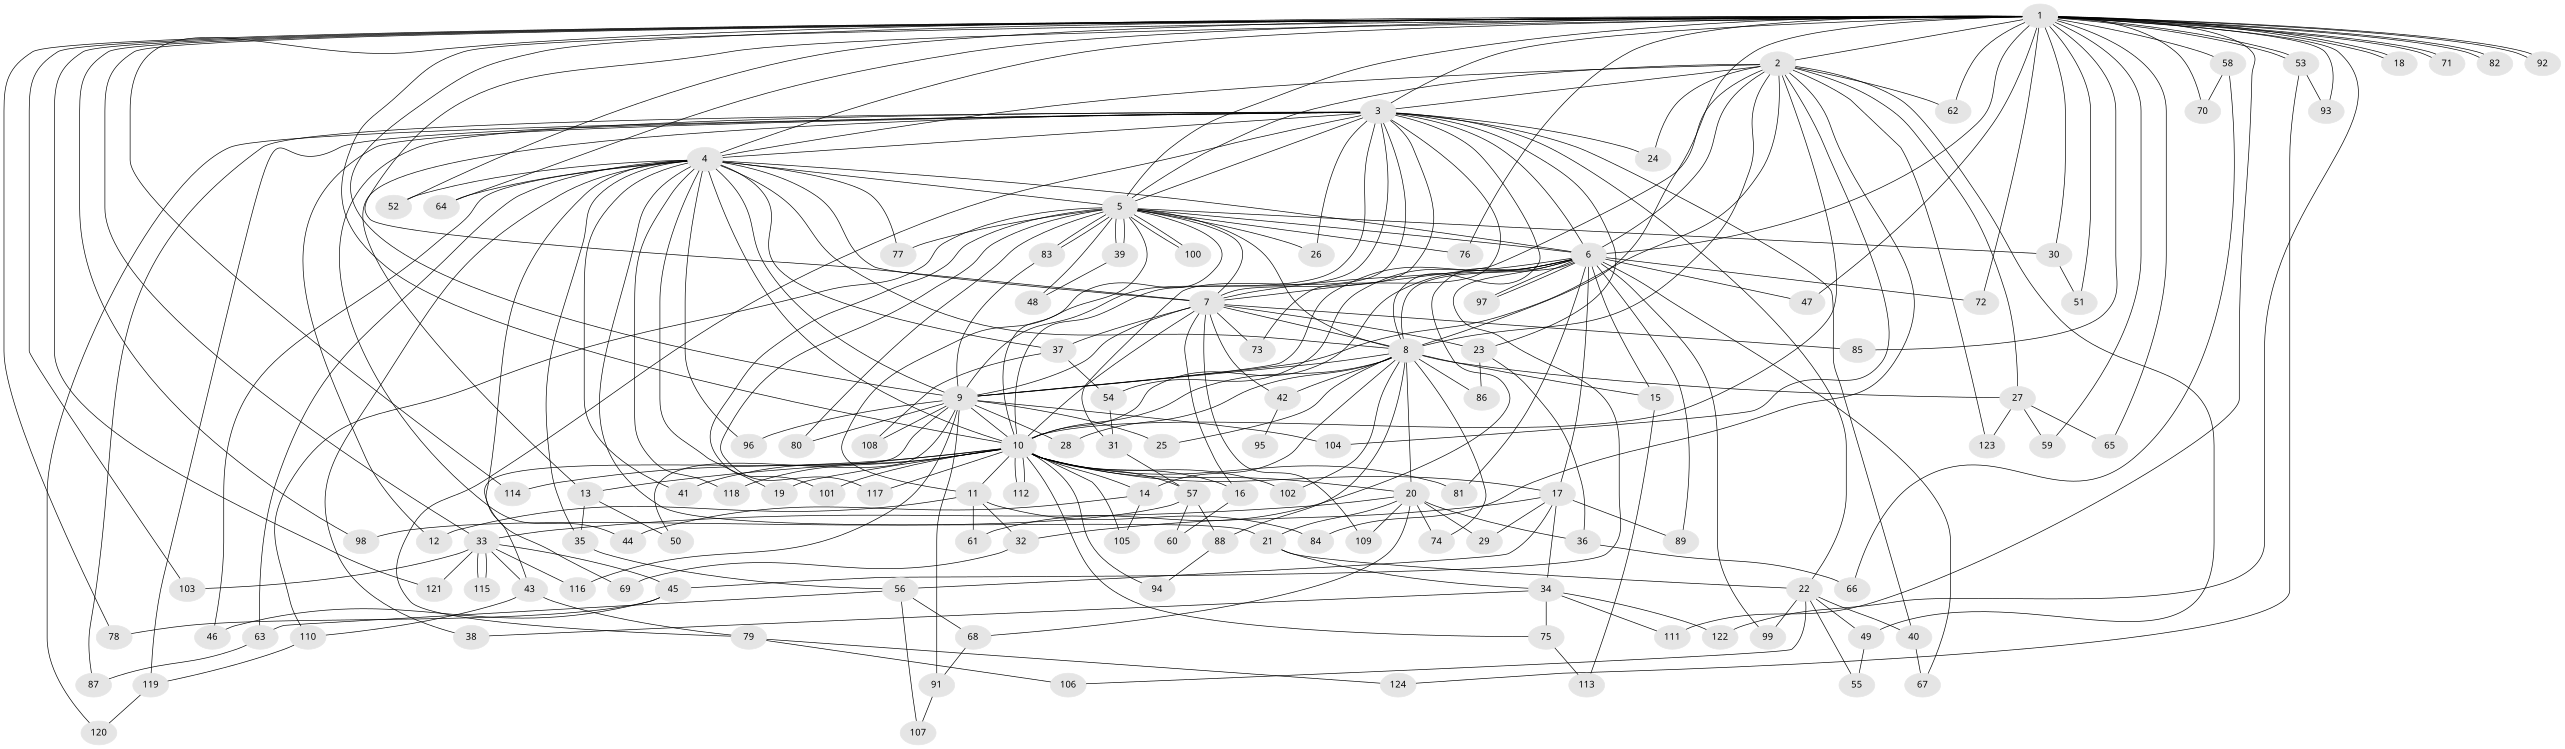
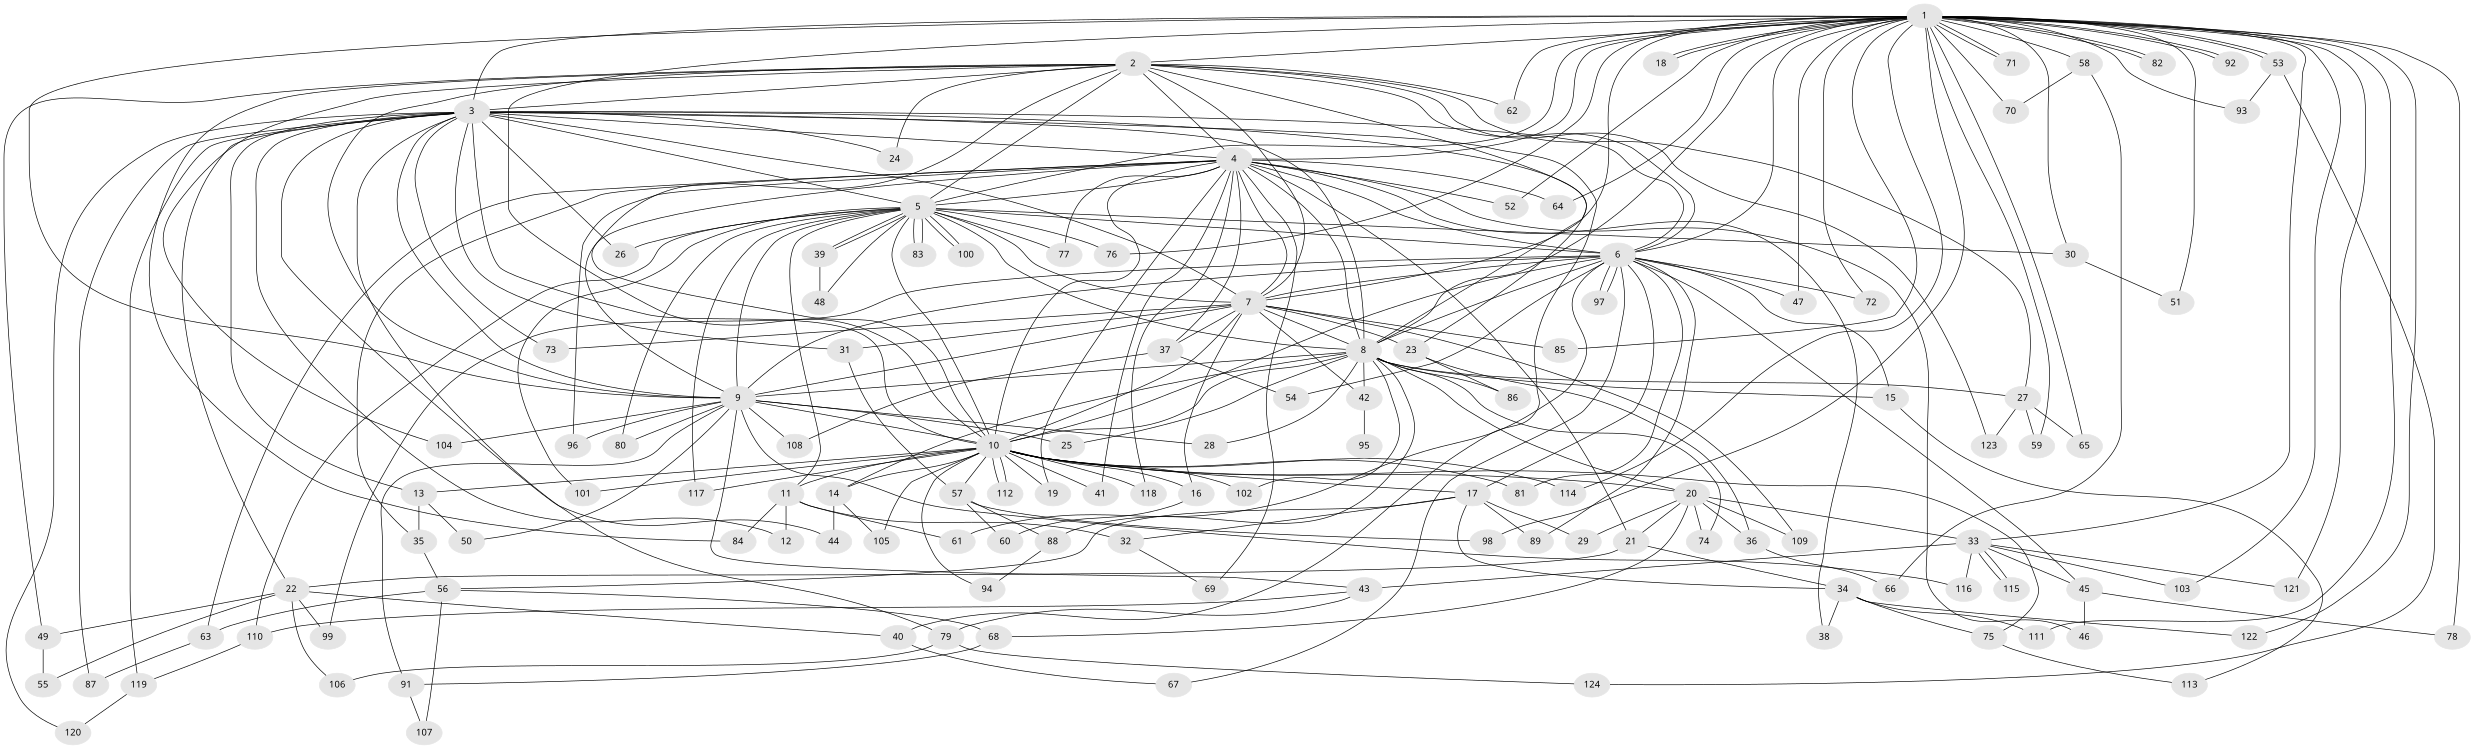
edge "83" -- "9": now "5" -- "9"
edge "54" -- "31": now "7" -- "31"
